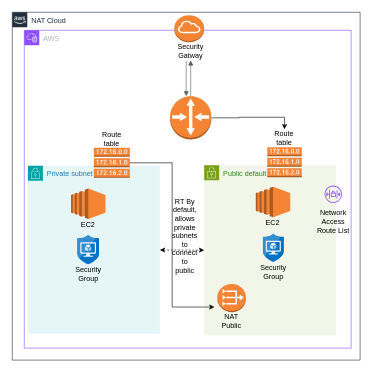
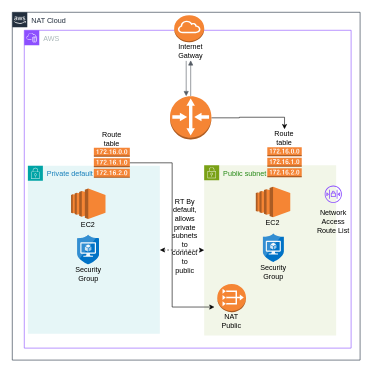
node "Security Gatway": label "Security Gatway" -> "Internet Gatway"
node "Private subnet": label "Private subnet" -> "Private default"
node "Public default": label "Public default" -> "Public subnet"
